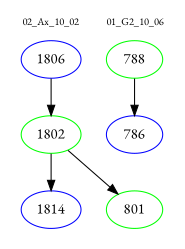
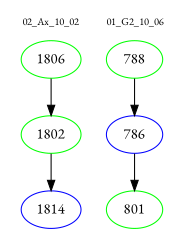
node "1806": color blue -> green
edge "1802" -> "801": now "786" -> "801"
